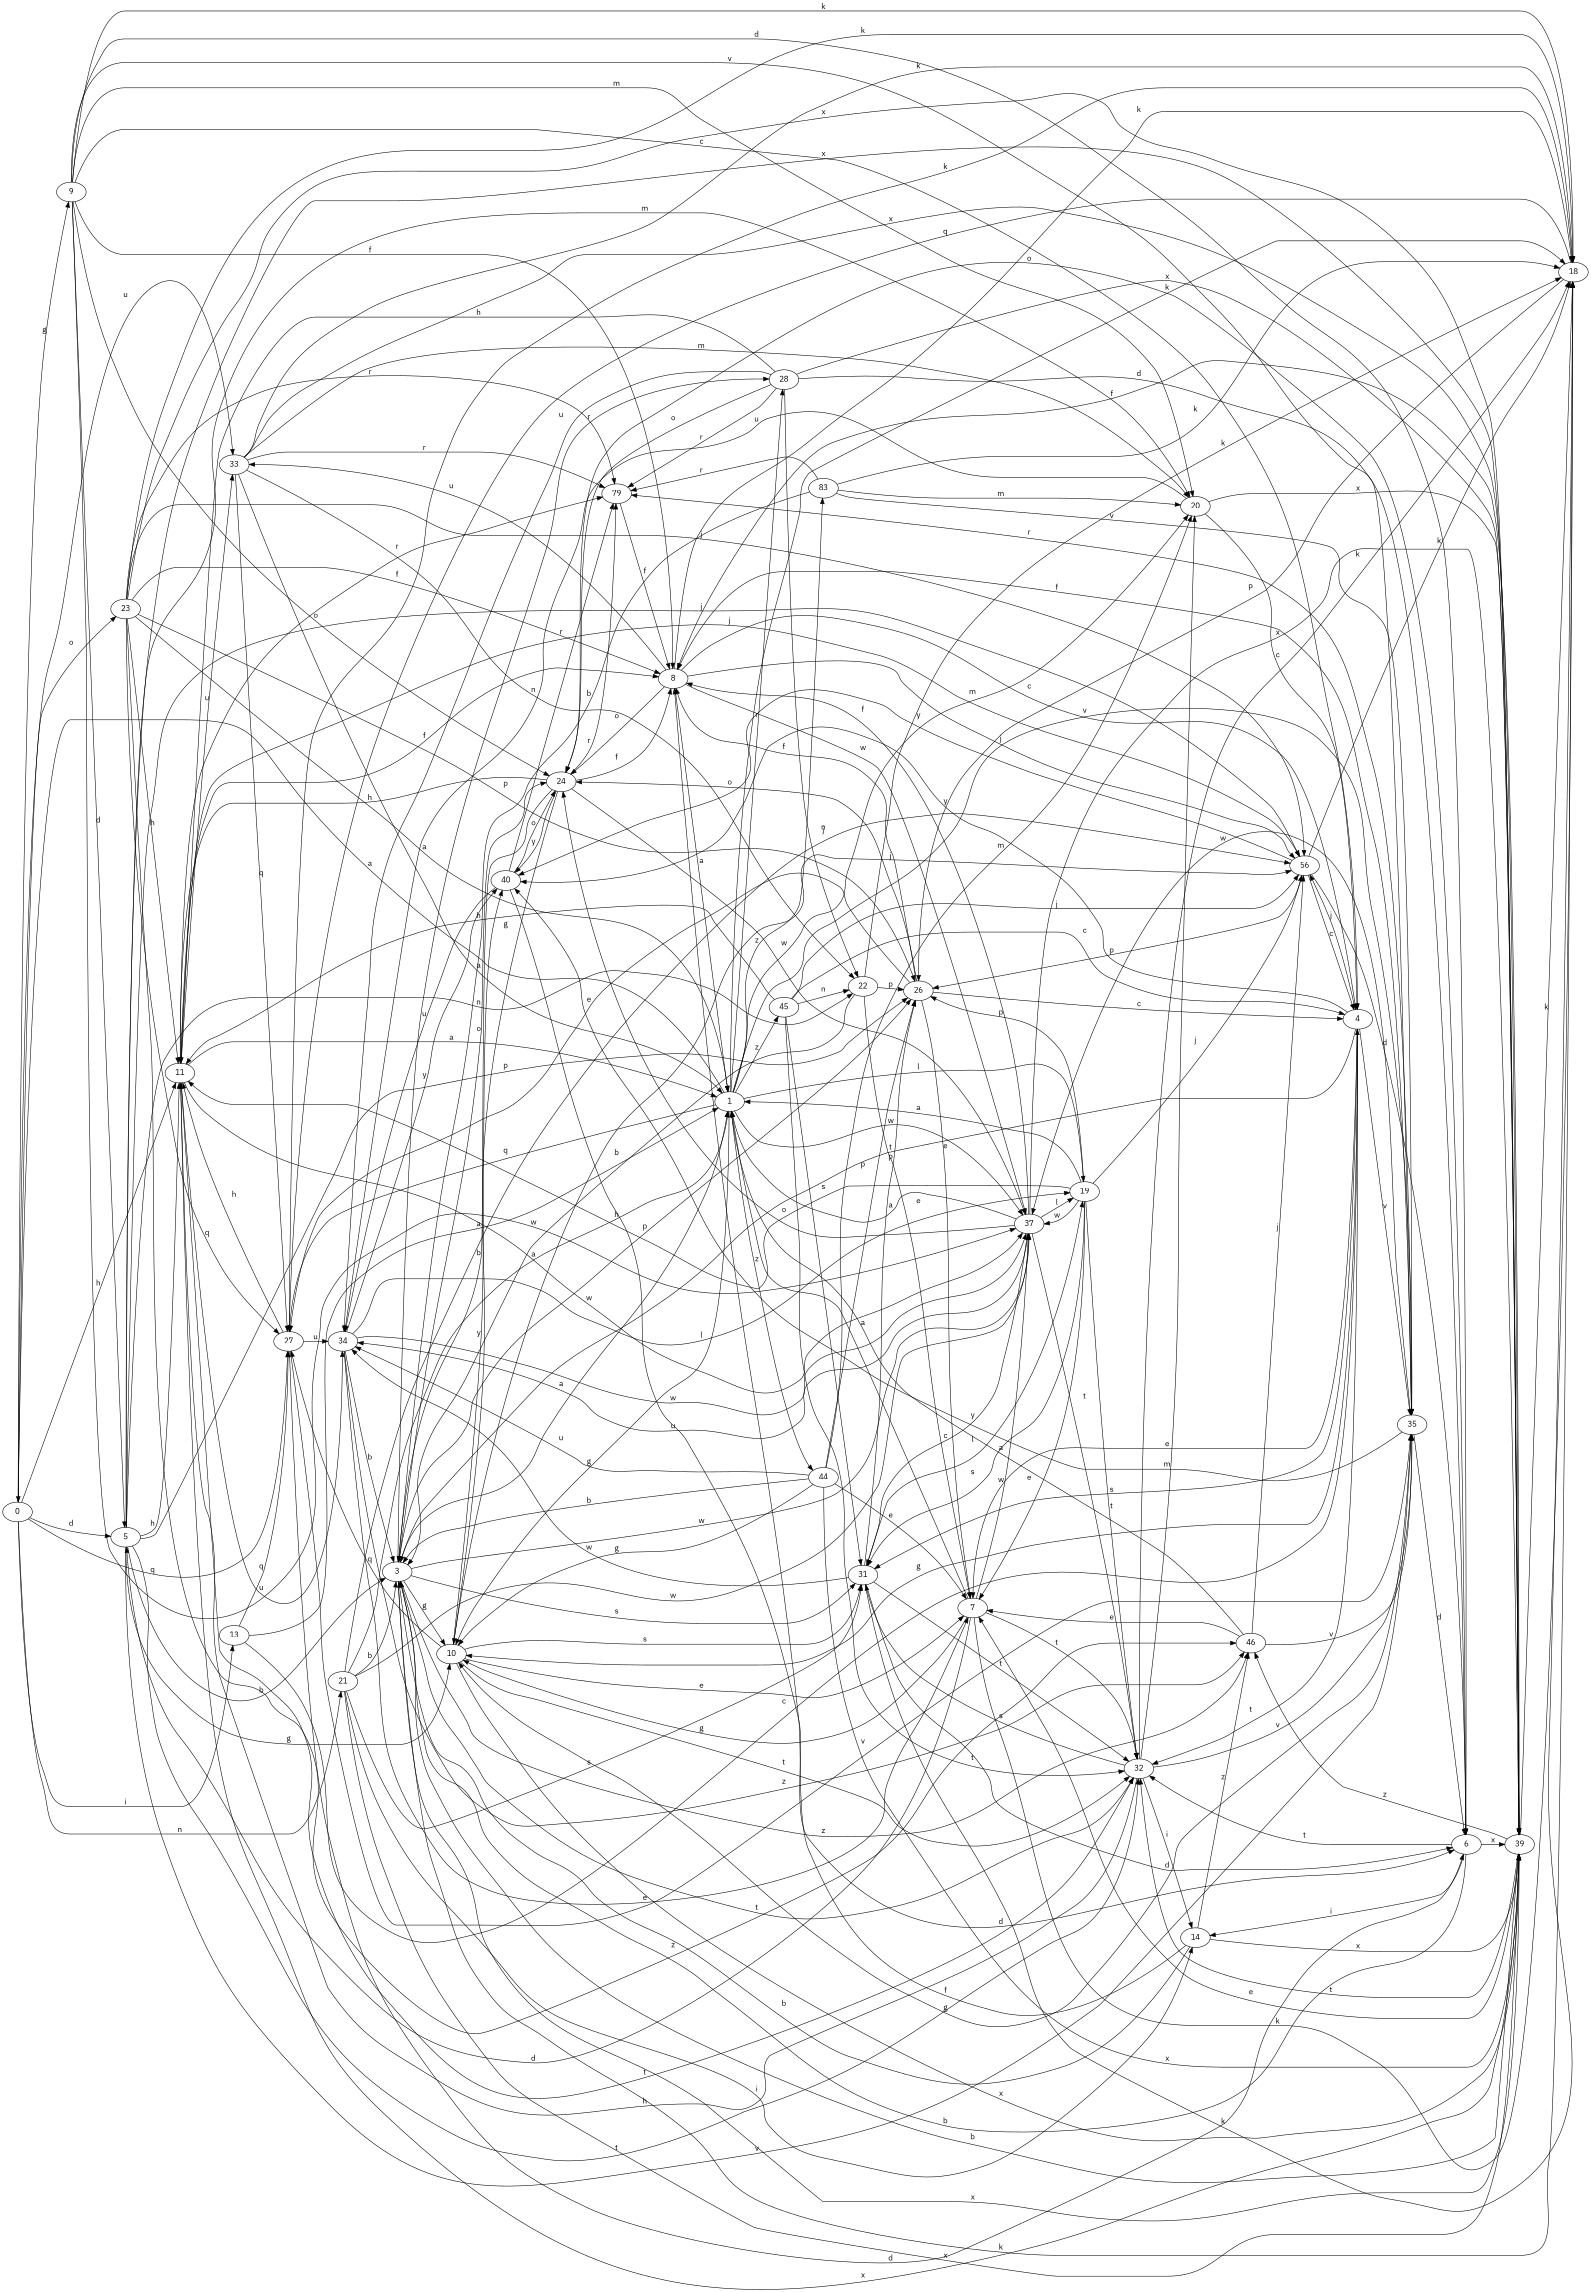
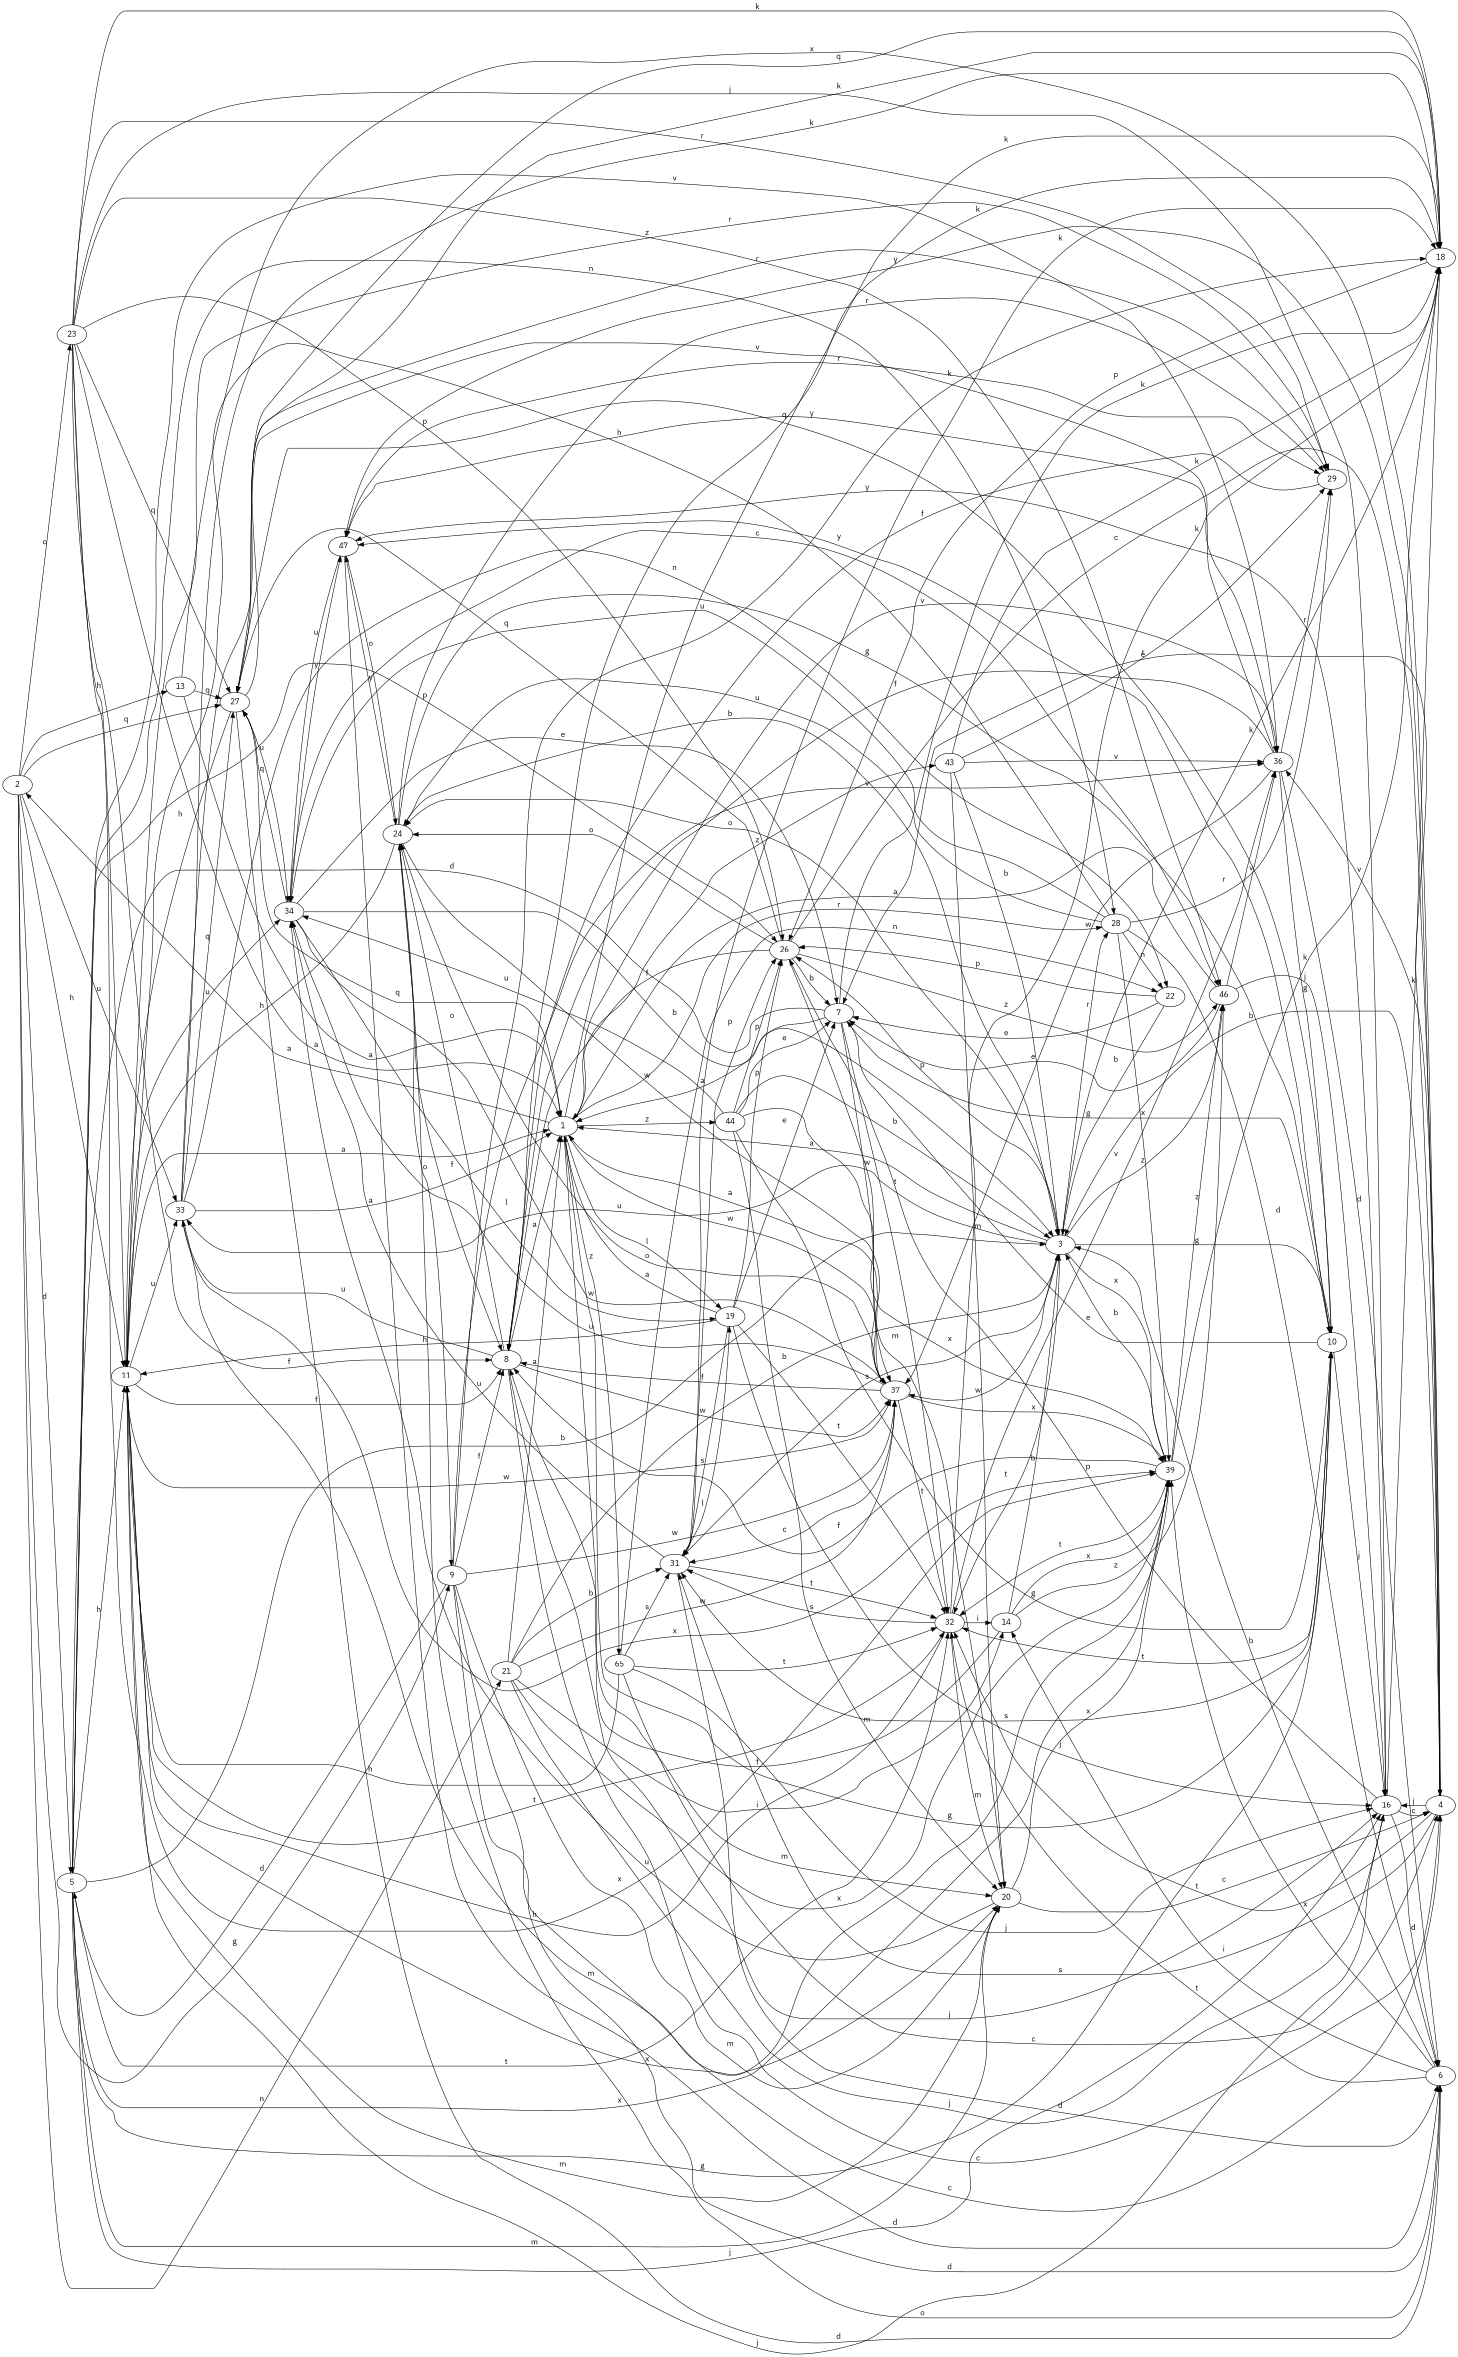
edge "28" -> "24": label "o" -> "u"
node "83": label "83" -> "43"
node "79": label "79" -> "29"
edge "22" -> "18": removed, label "k"
edge "9" -> "24": reversed
edge "34" -> "27": added, label "q"
node "56": label "56" -> "16"
node "40": label "40" -> "47"
edge "5" -> "22": now "5" -> "28"
edge "26" -> "27": label "e" -> "q"
node "45": label "45" -> "65"
edge "26" -> "46": added, label "z"
edge "26" -> "7": label "e" -> "b"
edge "4" -> "3": label "t" -> "b"
edge "37" -> "19": removed, label "l"
edge "3" -> "33": added, label "u"
edge "19" -> "37": removed, label "w"
edge "26" -> "20": added, label "m"
node "35": label "35" -> "36"
node "0": label "0" -> "2"
edge "4" -> "10": removed, label "g"
edge "31" -> "34": label "w" -> "u"
edge "13" -> "4": label "c" -> "x"
edge "21" -> "31": label "s" -> "b"
edge "34" -> "46": label "z" -> "c"
edge "39" -> "7": removed, label "e"
edge "11" -> "20": added, label "m"
edge "10" -> "39": removed, label "x"
